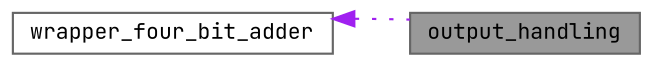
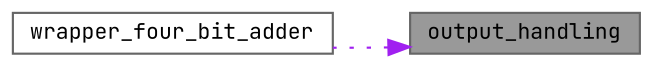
edge "output_handling" -> "wrapper_four_bit_adder": reversed
